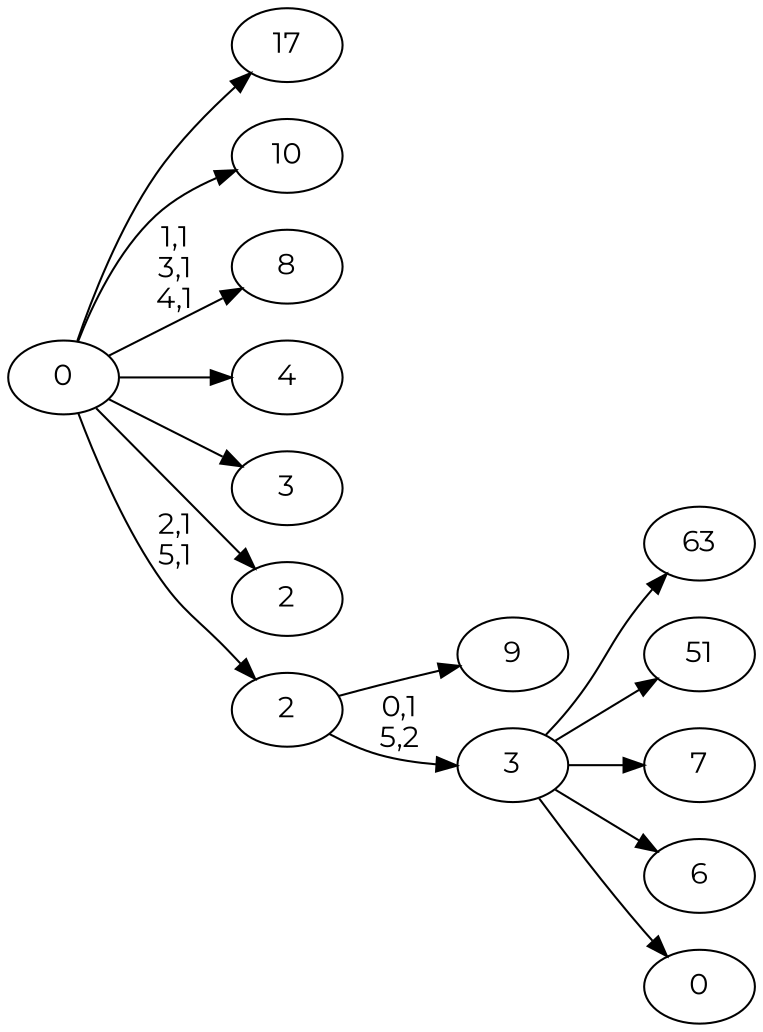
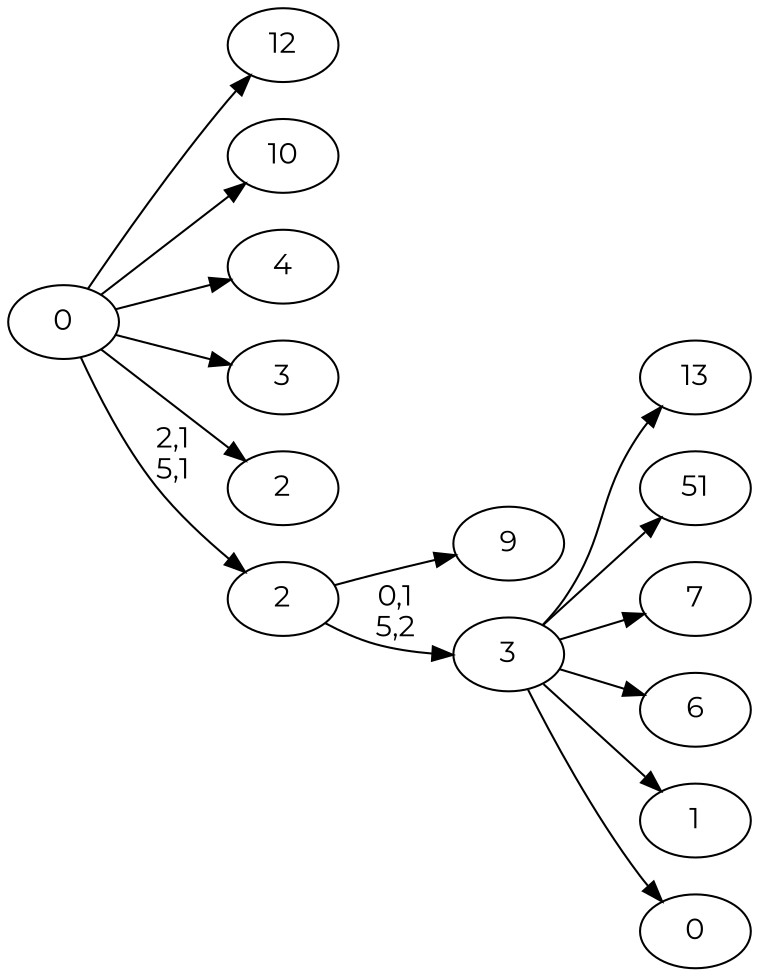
node "17": label "17" -> "12"
node "8": removed
node "63": label "63" -> "13"
node "1": added
